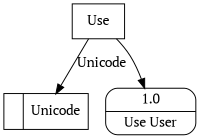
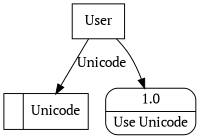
node "Use": label "Use" -> "User"
node "1.0": text "Use User" -> "Use Unicode"
